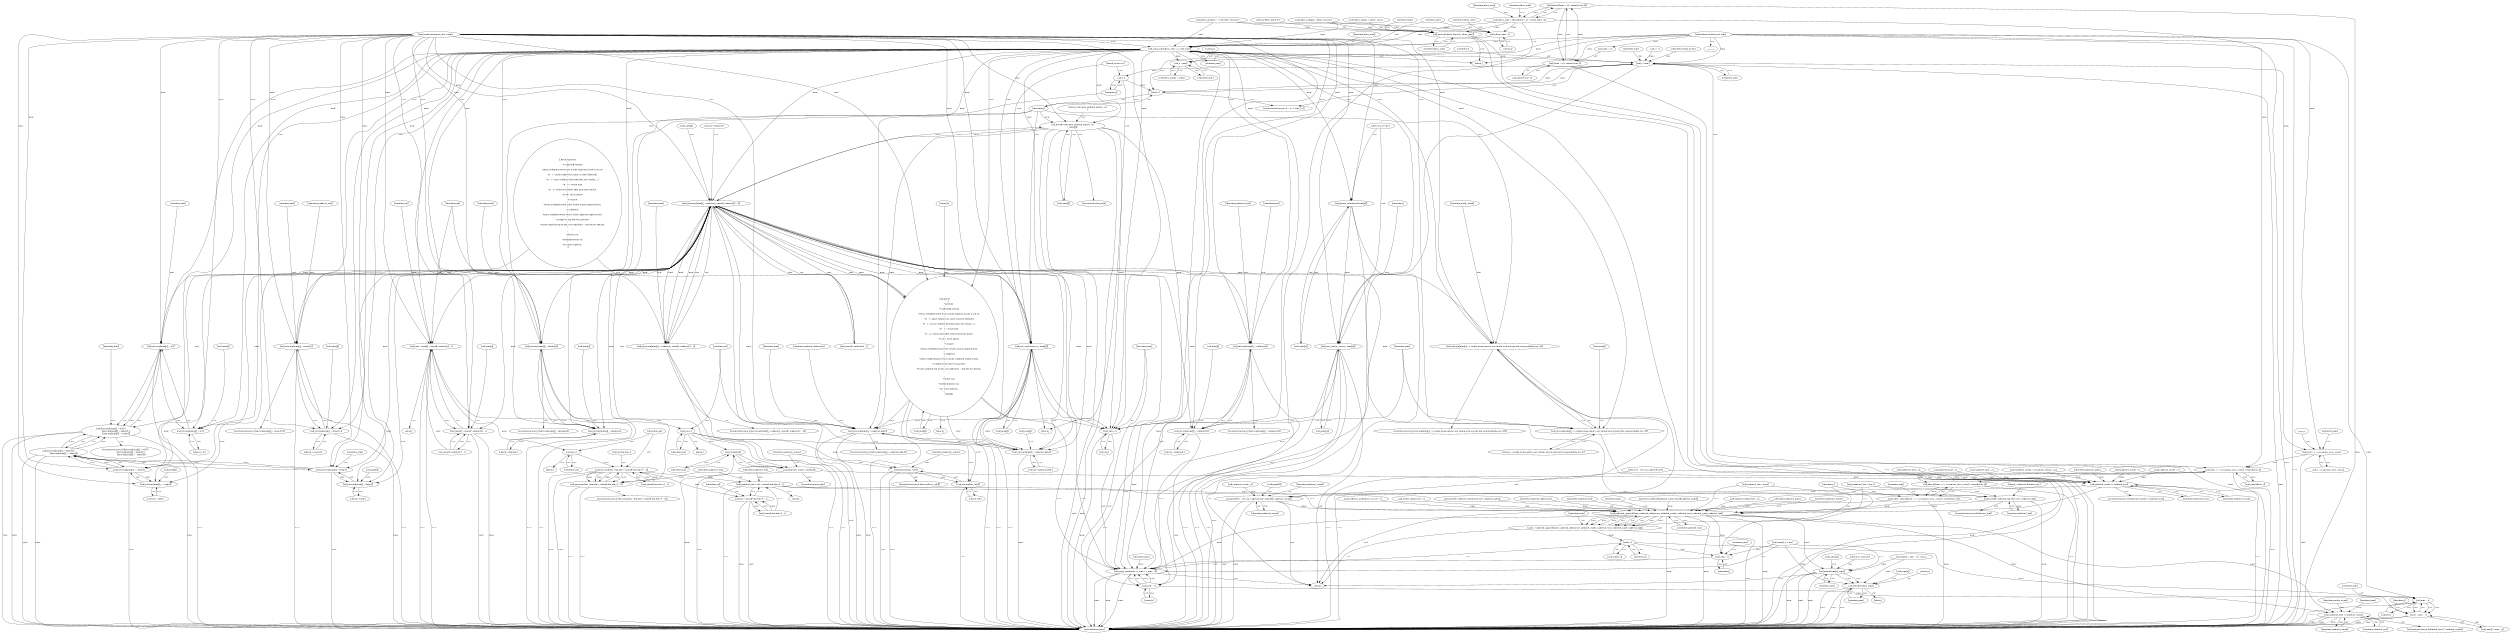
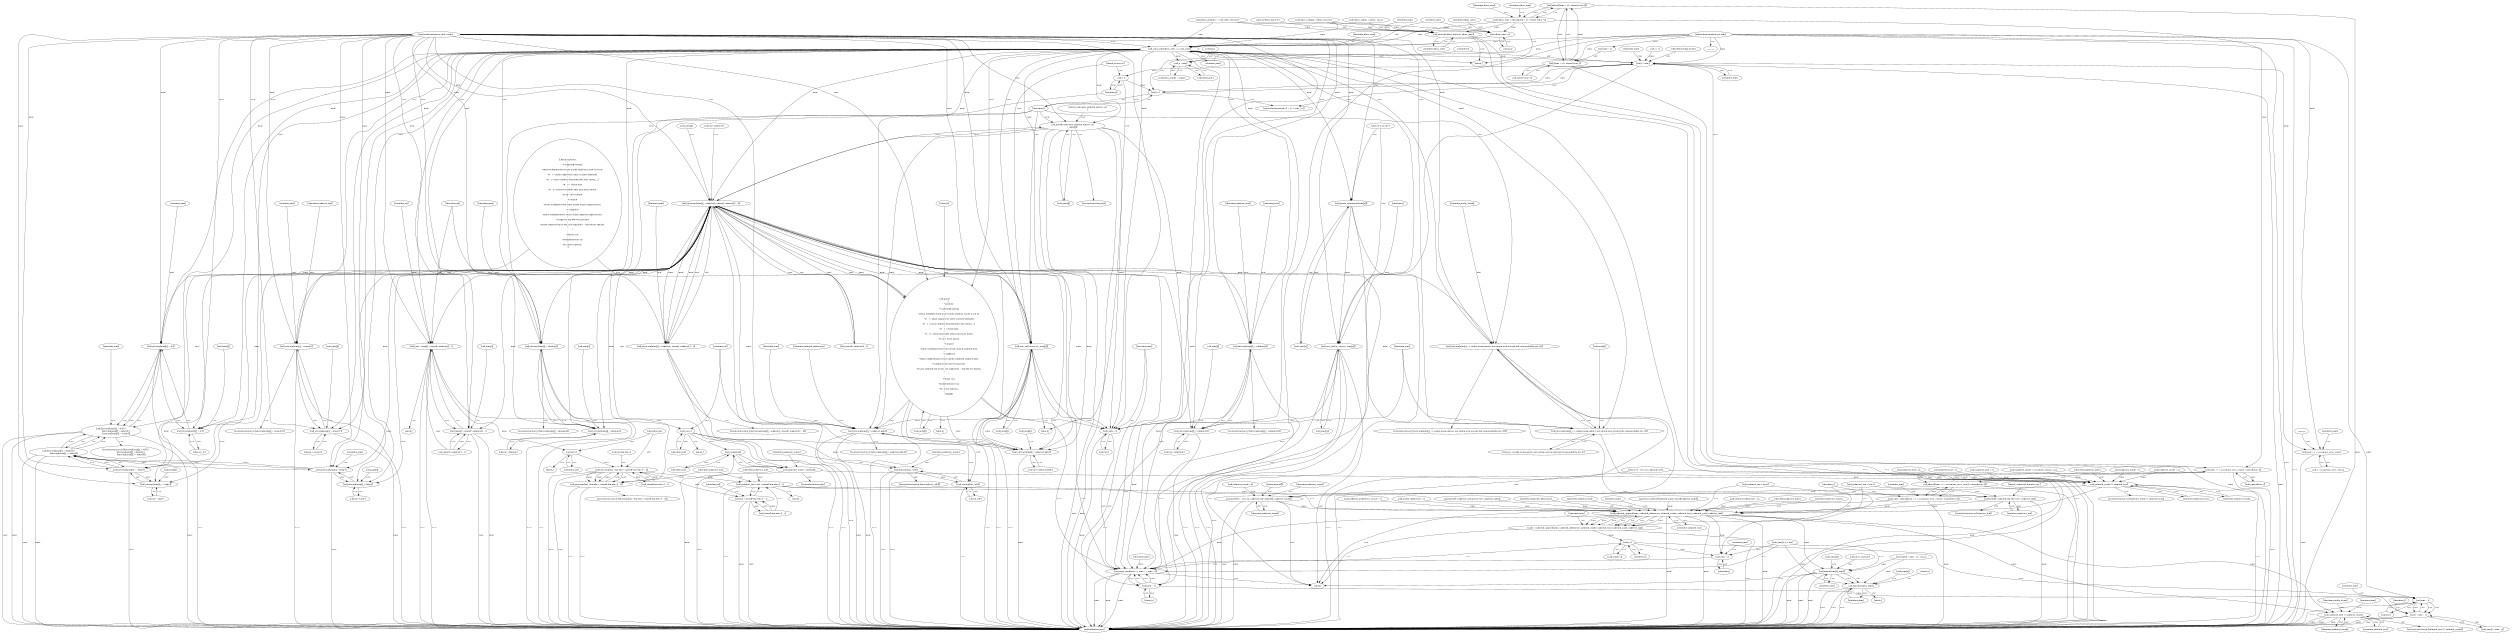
edge "(Call,argc + 2 + VALGRIND_MAX_ARGS)" -> "(Call,(argc + 1 + VALGRIND_MAX_ARGS) * sizeof(char *))": removed, label "AST:"
node "(Call,getpid())": label "(Call,getpid())" -> "(Please,getpid())"
